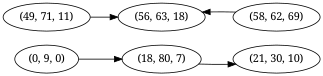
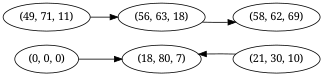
edge "(58, 62, 69)" -> "(56, 63, 18)": reversed
node "(0, 9, 0)": label "(0, 9, 0)" -> "(0, 0, 0)"
edge "(18, 80, 7)" -> "(21, 30, 10)": reversed
